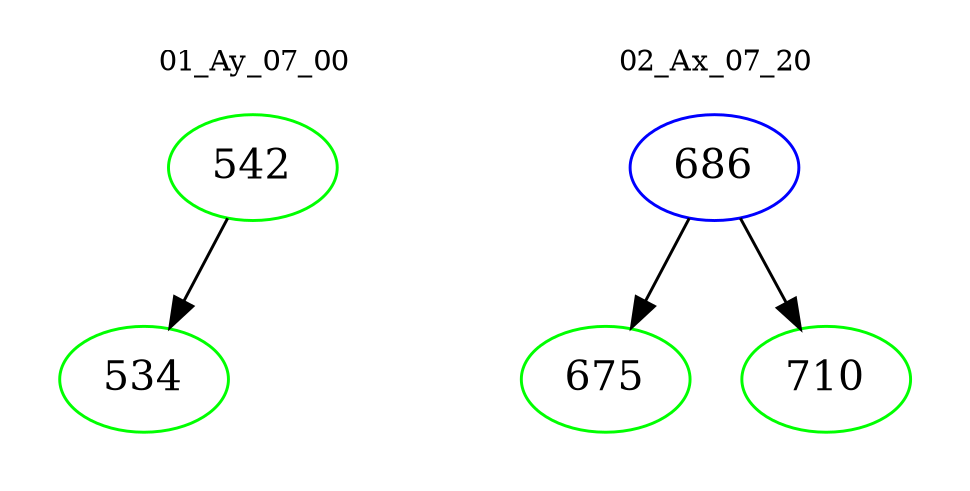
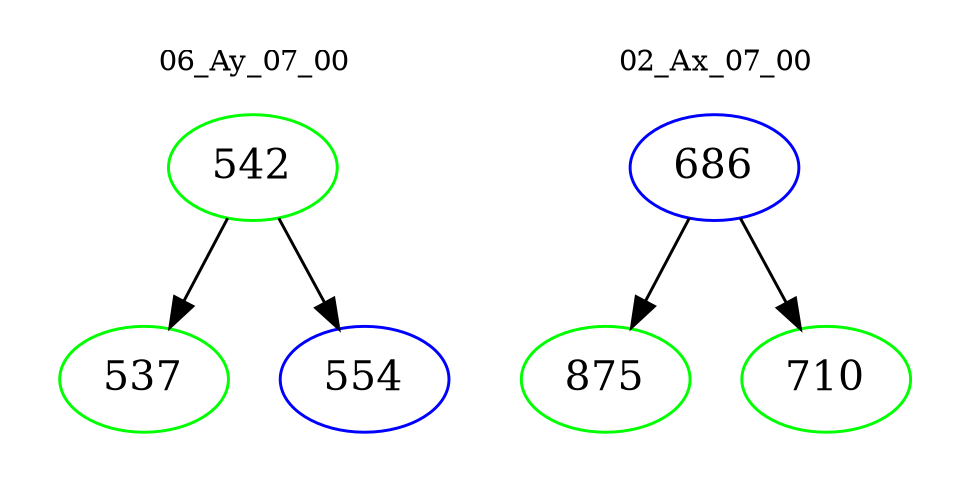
cluster "01_Ay_07_00": label "01_Ay_07_00" -> "06_Ay_07_00"
cluster "02_Ax_07_20": label "02_Ax_07_20" -> "02_Ax_07_00"
node "534": label "534" -> "537"
node "554": added
node "675": label "675" -> "875"
